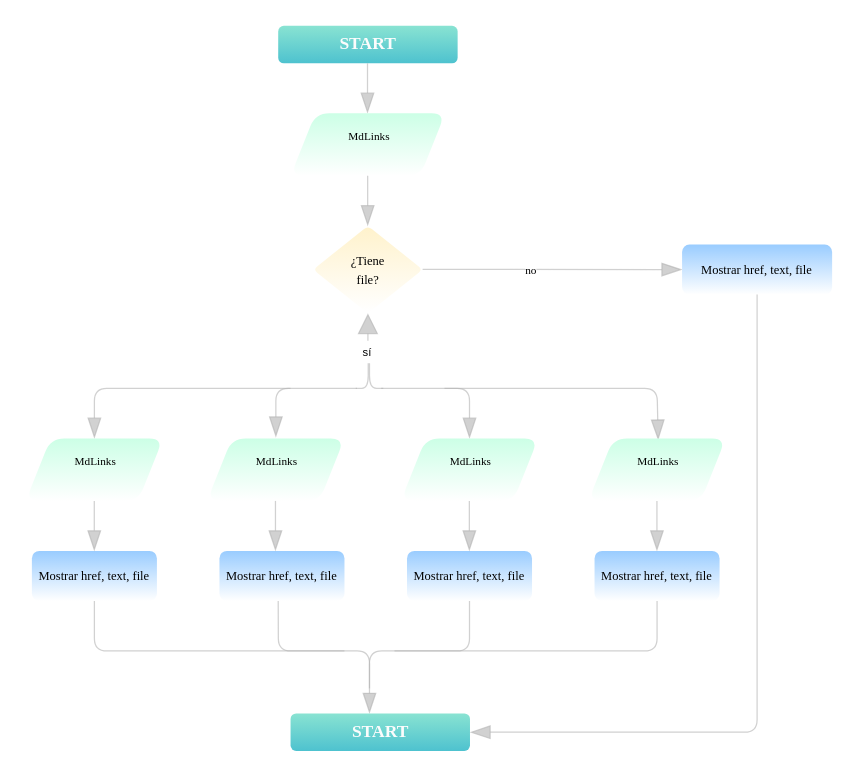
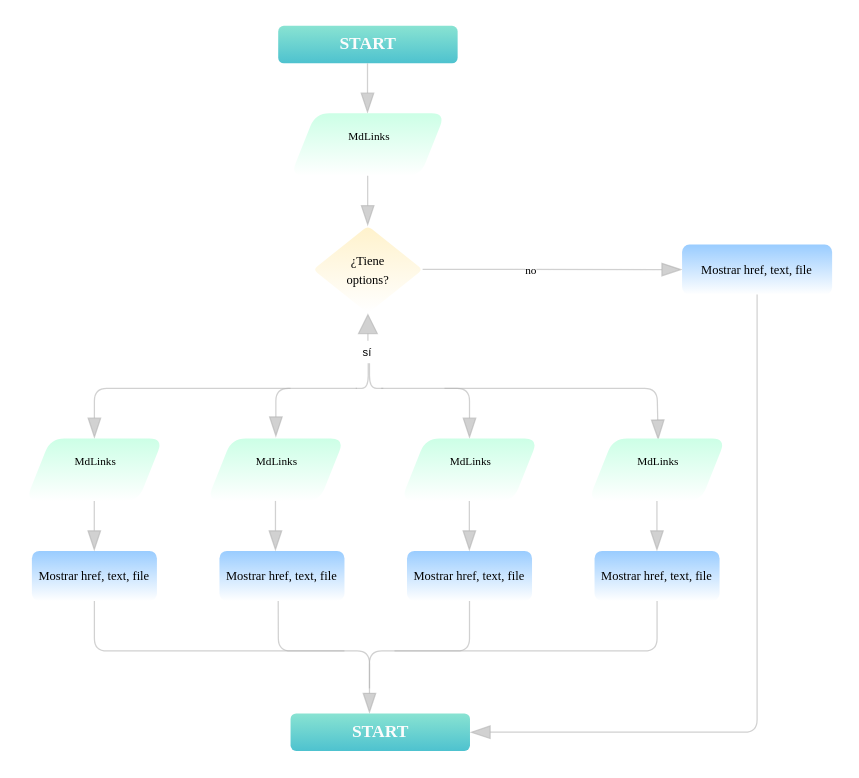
node "¿Tiene file?": label "¿Tiene file?" -> "¿Tiene options?"
